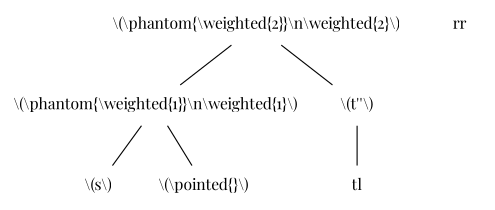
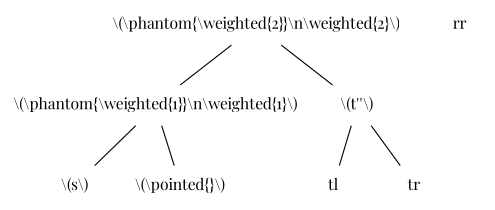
node "tr": added
